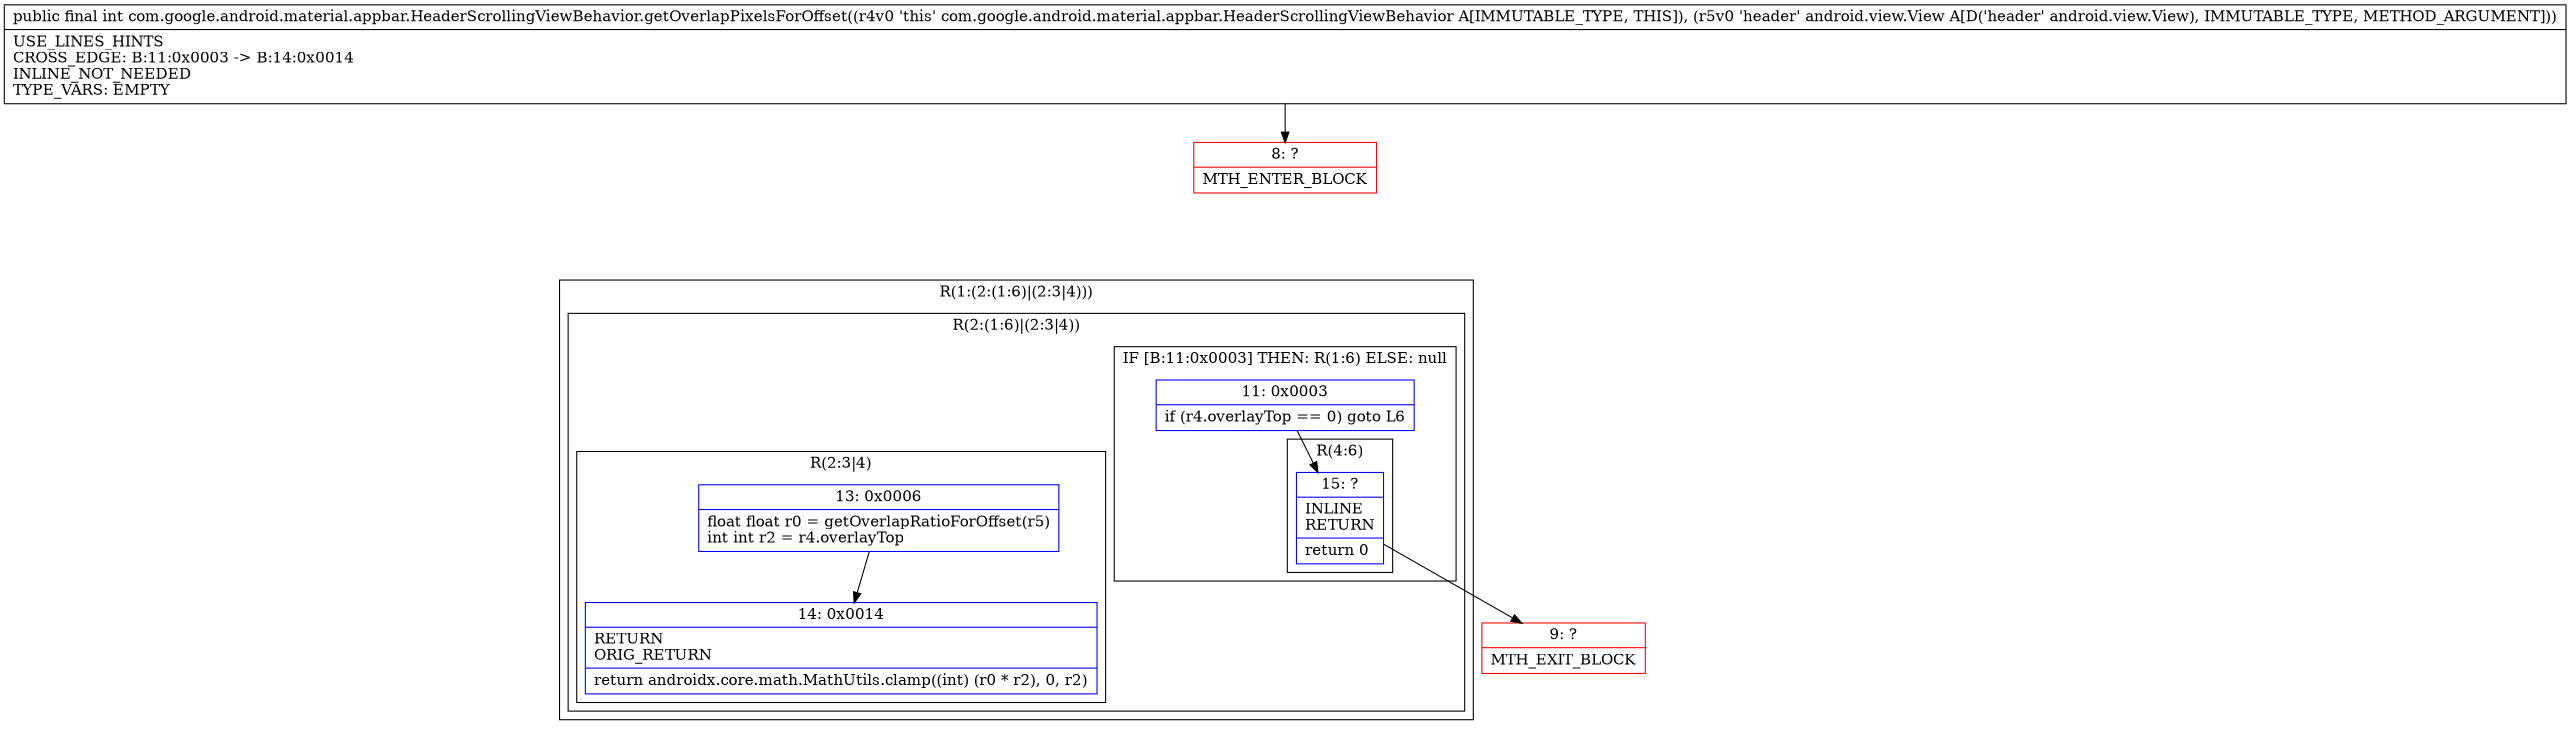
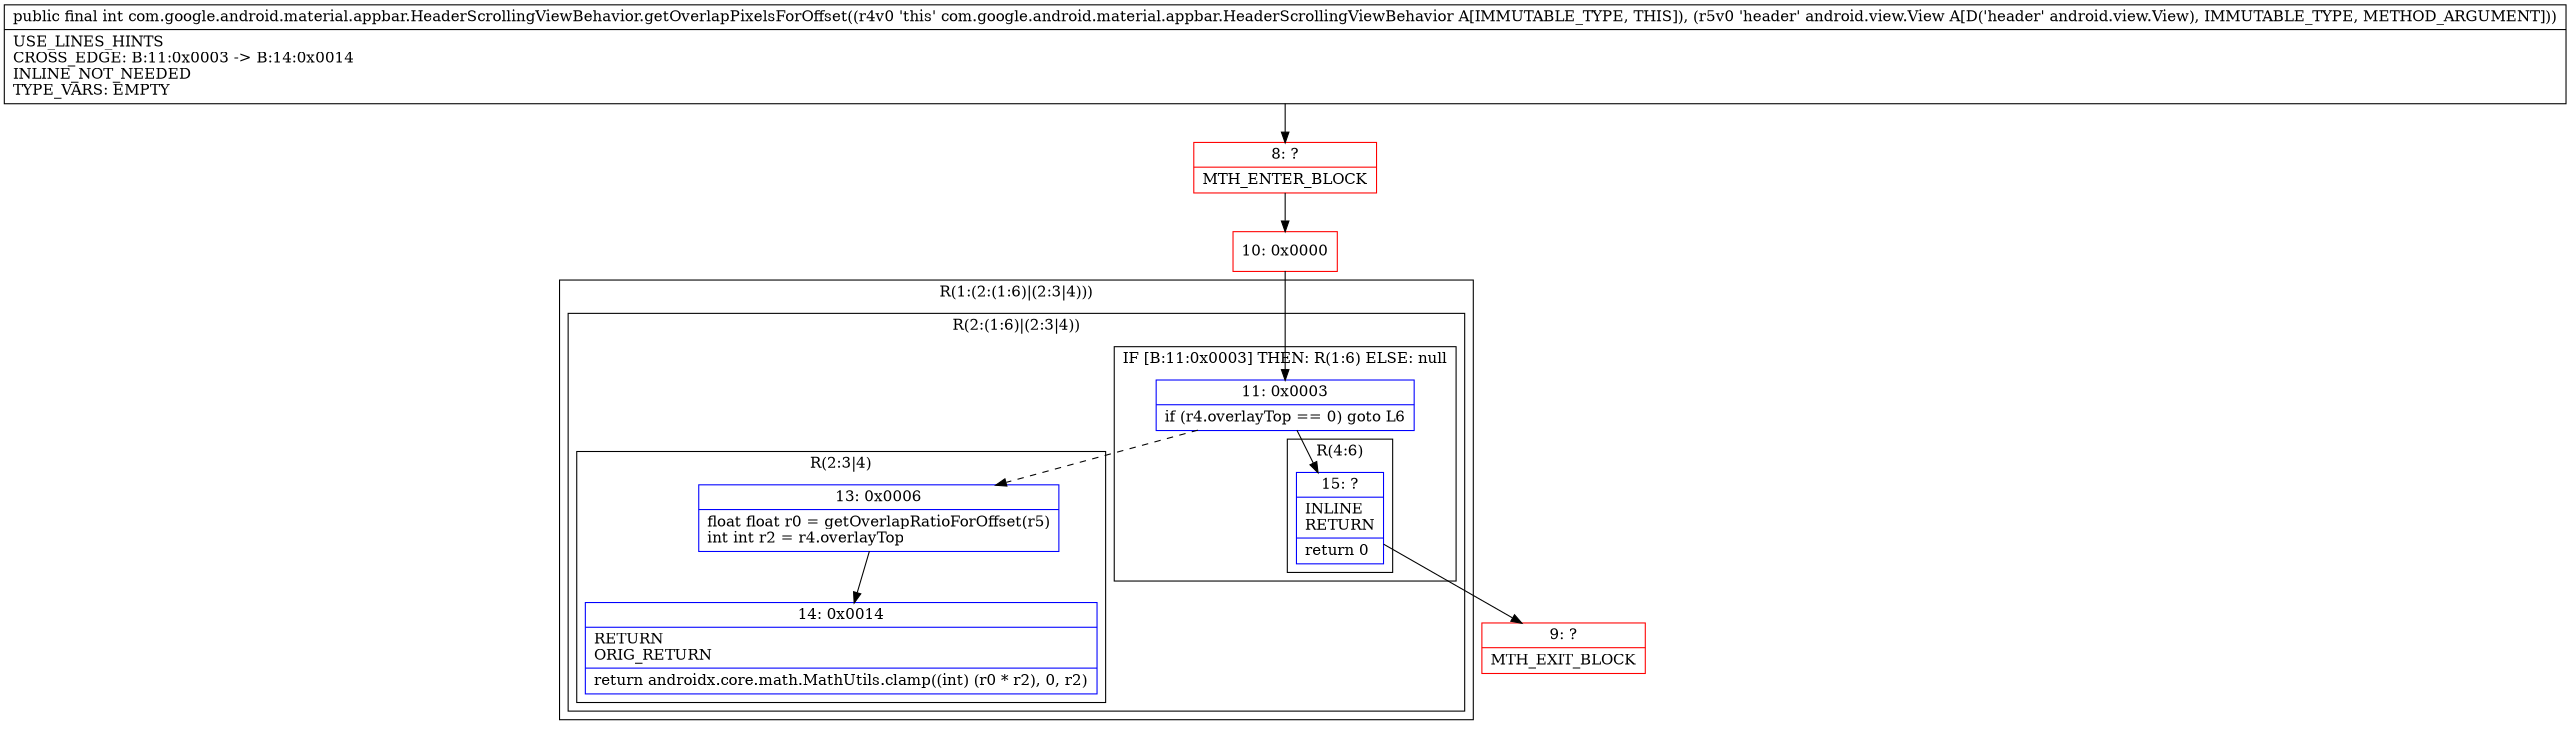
node "10: 0x0000": added
edge "11: 0x0003" -> "13: 0x0006": added
